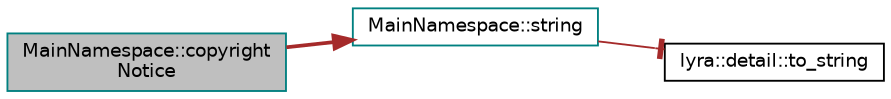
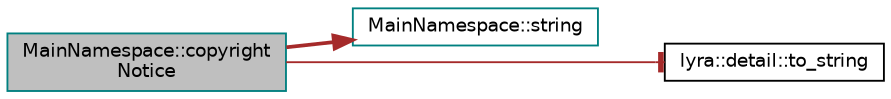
edge "MainNamespace::string" -> "lyra::detail::to_string": now "MainNamespace::copyright Notice" -> "lyra::detail::to_string"
